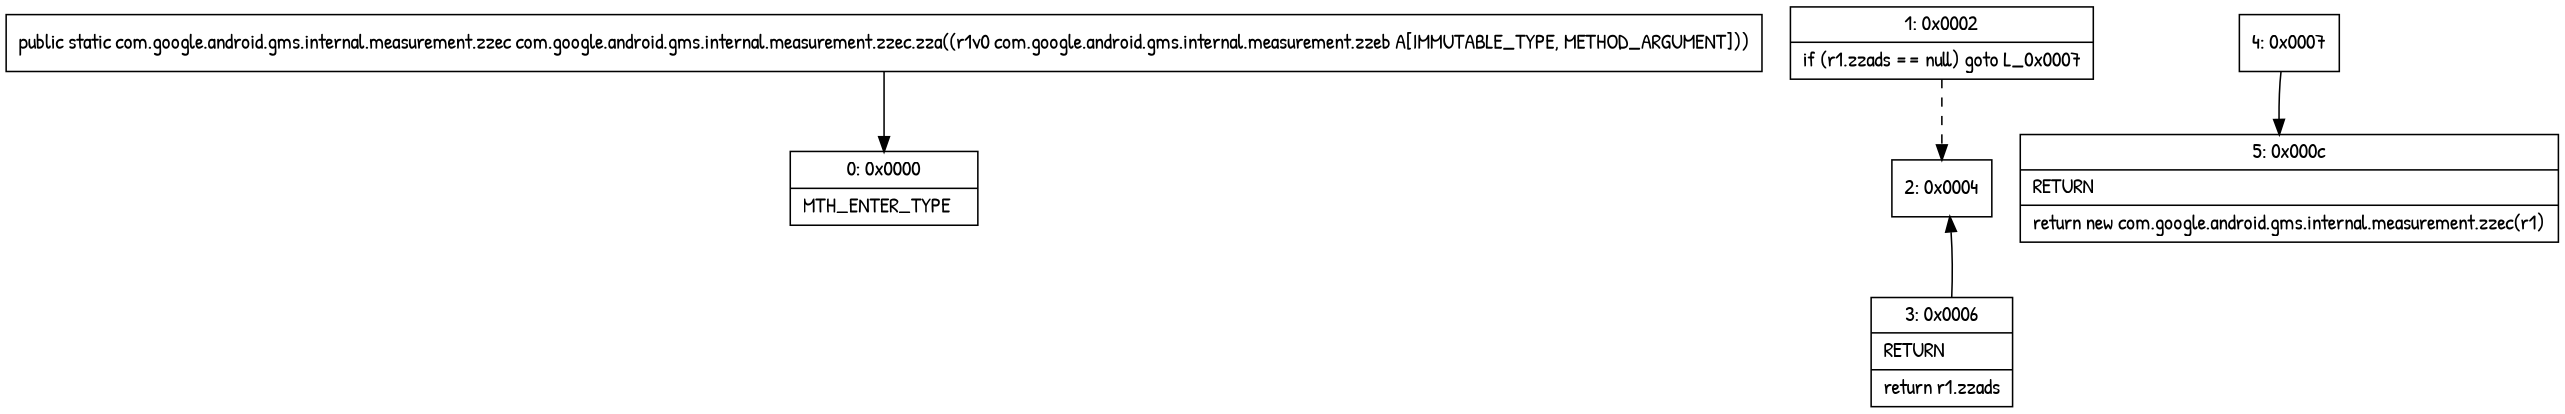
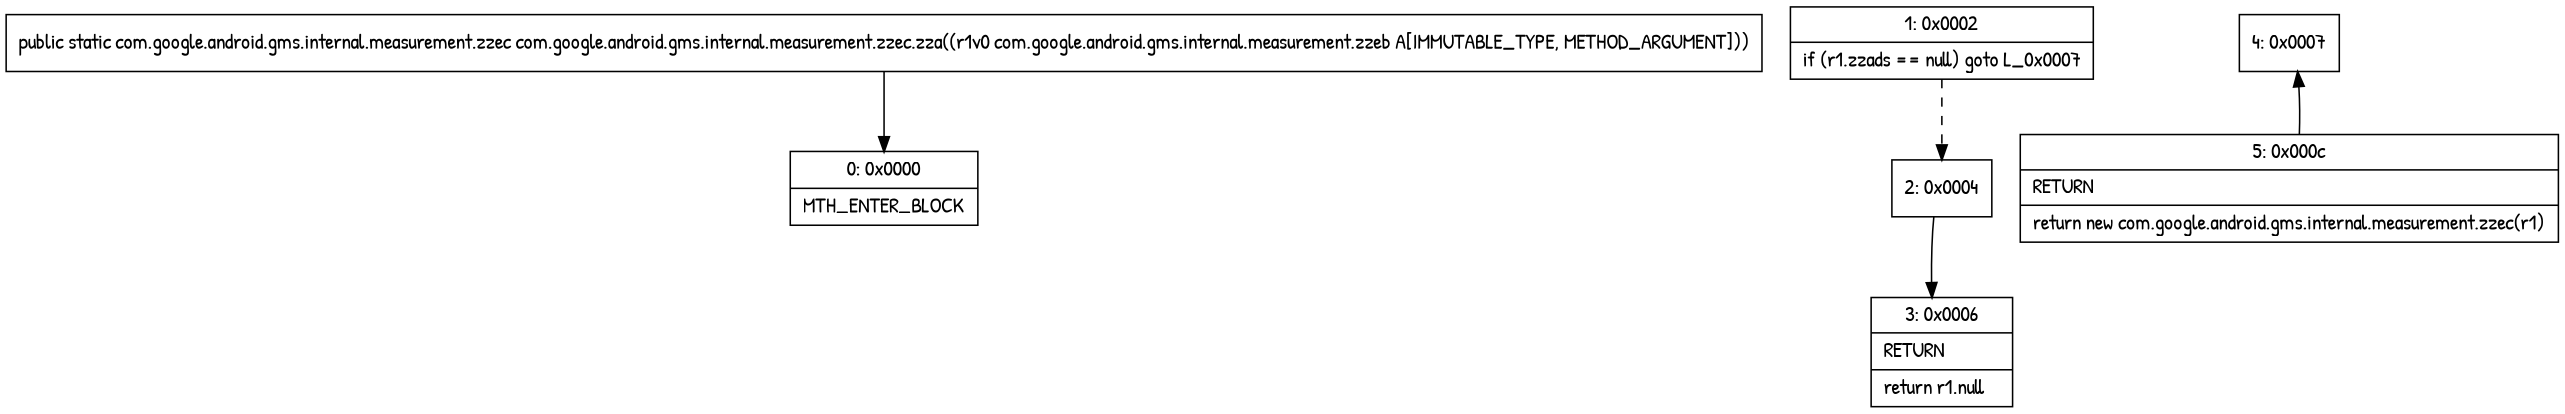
edge "4: 0x0007" -> "5: 0x000c": reversed
node "0: 0x0000": text "MTH_ENTER_TYPE" -> "MTH_ENTER_BLOCK"
edge "3: 0x0006" -> "2: 0x0004": reversed
node "3: 0x0006": text "return r1.zzads" -> "return r1.null"
